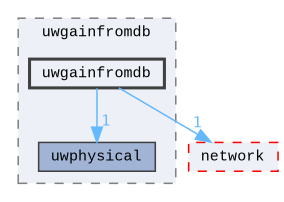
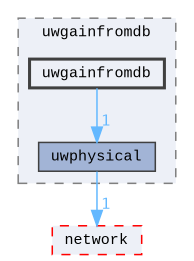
edge "uwgainfromdb" -> "network": now "uwphysical" -> "network"
